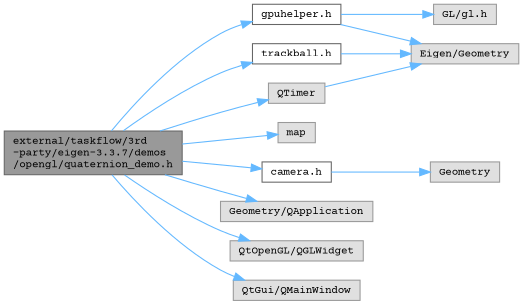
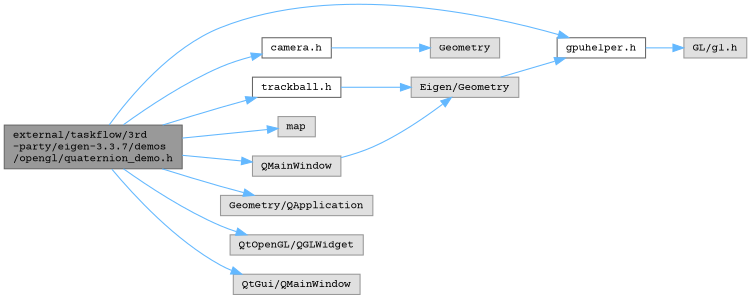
edge "gpuhelper.h" -> "Eigen/Geometry": reversed
node "QTimer": label "QTimer" -> "QMainWindow"
